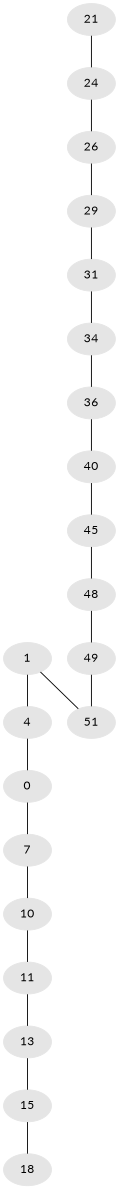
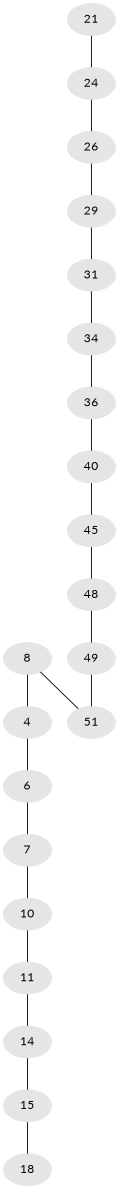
node "1": label "1" -> "8"
node "0": label "0" -> "6"
node "13": label "13" -> "14"
